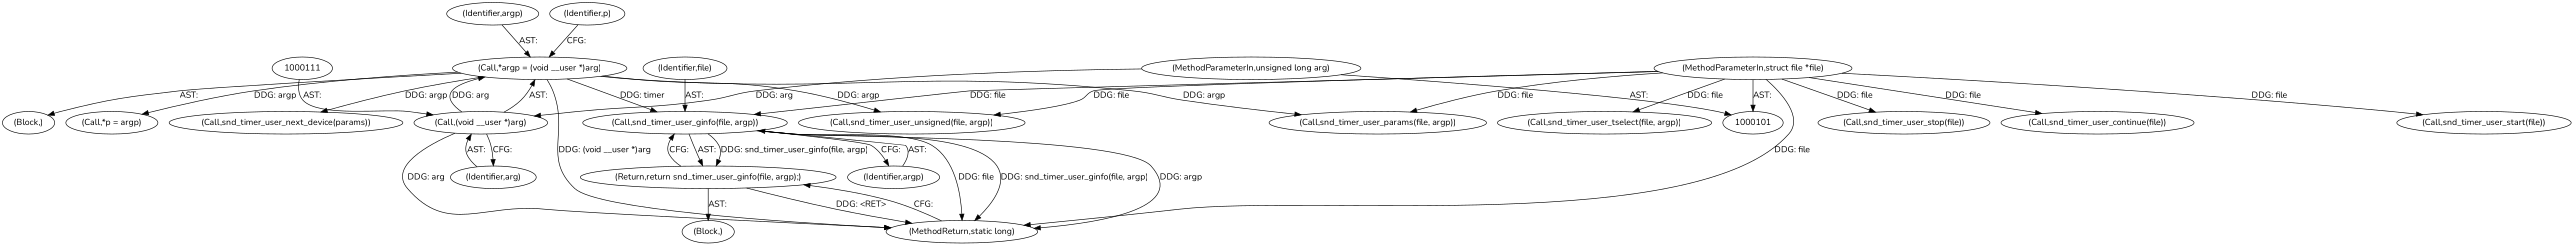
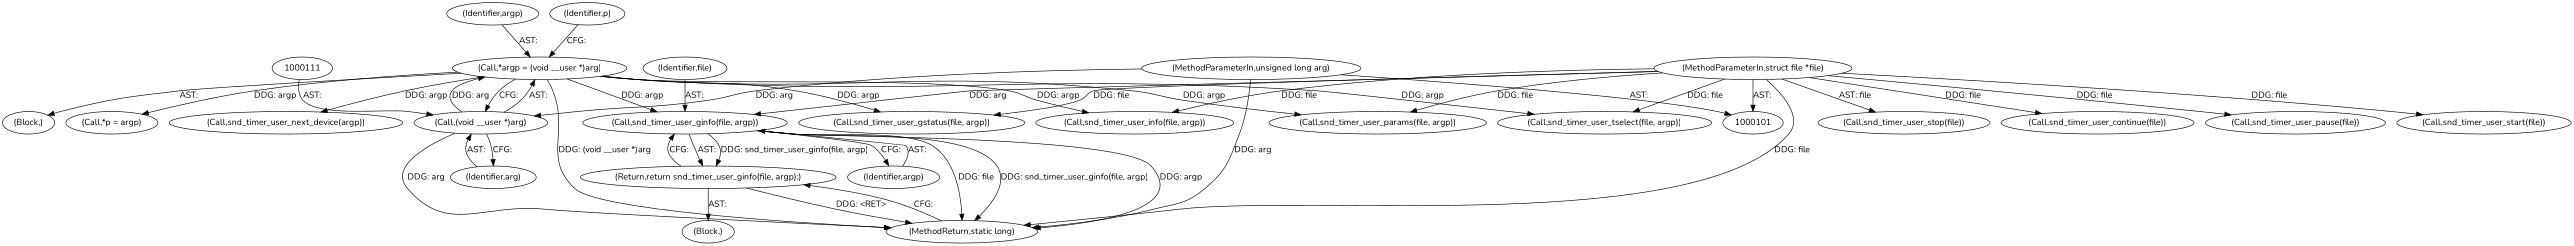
edge "(Call,*argp = (void __user *)arg)" -> "(Call,snd_timer_user_tselect(file, argp))": added, label "DDG: argp"
edge "(Call,*argp = (void __user *)arg)" -> "(Call,(void __user *)arg)": added, label "CFG:"
edge "(Call,*argp = (void __user *)arg)" -> "(Call,snd_timer_user_ginfo(file, argp))": label "DDG: timer" -> "DDG: argp"
edge "(MethodParameterIn,struct file *file)" -> "(Call,snd_timer_user_ginfo(file, argp))": label "DDG: file" -> "DDG: arg"
edge "(MethodParameterIn,struct file *file)" -> "(Call,snd_timer_user_stop(file))": label "DDG: file" -> "AST: file"
node "(Call,snd_timer_user_next_device(params))": label "(Call,snd_timer_user_next_device(params))" -> "(Call,snd_timer_user_next_device(argp))"
node "(Call,snd_timer_user_unsigned(file, argp))": label "(Call,snd_timer_user_unsigned(file, argp))" -> "(Call,snd_timer_user_gstatus(file, argp))"
node "(Call,snd_timer_user_info(file, argp))": added
node "(Call,snd_timer_user_pause(file))": added
edge "(MethodParameterIn,unsigned long arg)" -> "(MethodReturn,static long)": added, label "DDG: arg"
